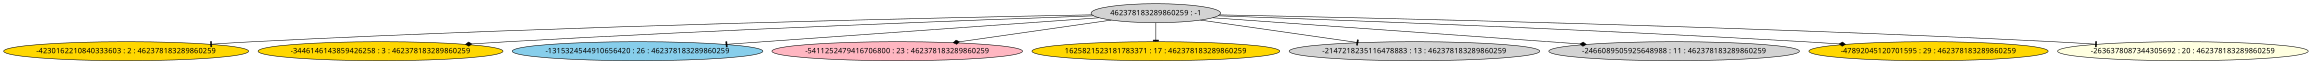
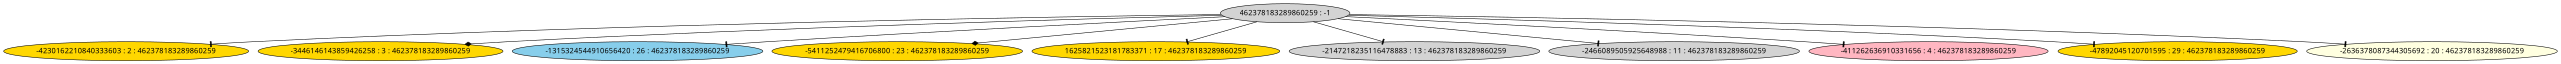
edge "462378183289860259 : -1" -> "-47892045120701595 : 29 : 462378183289860259": arrowhead diamond -> tee
edge "462378183289860259 : -1" -> "-2466089505925648988 : 11 : 462378183289860259": arrowhead diamond -> tee
node "-5411252479416706800 : 23 : 462378183289860259": fillcolor lightpink -> gold
node "-411262636910331656 : 4 : 462378183289860259": added
